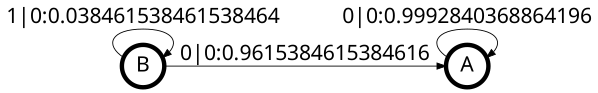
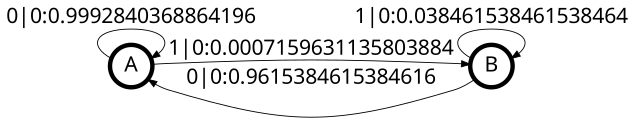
edge "A" -> "B": added, label "1|0:0.0007159631135803884"
